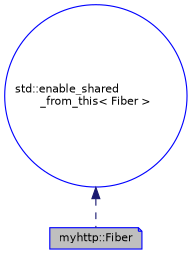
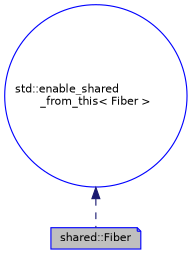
node "myhttp::Fiber": label "myhttp::Fiber" -> "shared::Fiber"
